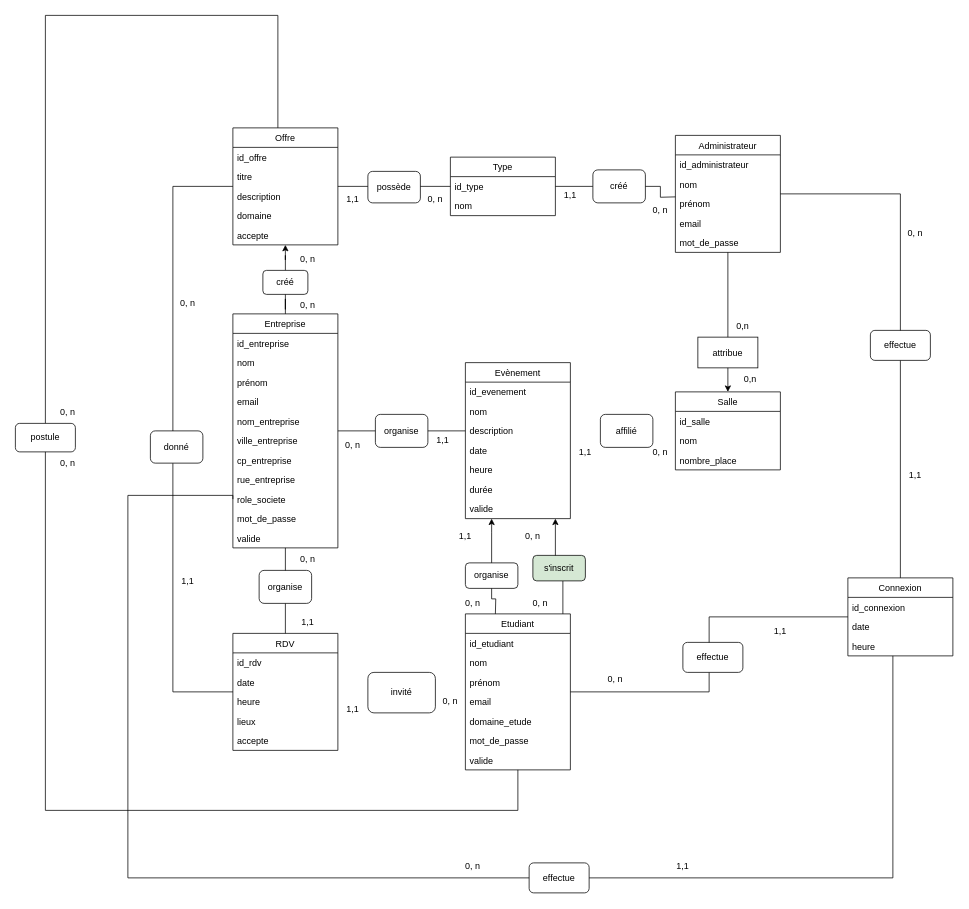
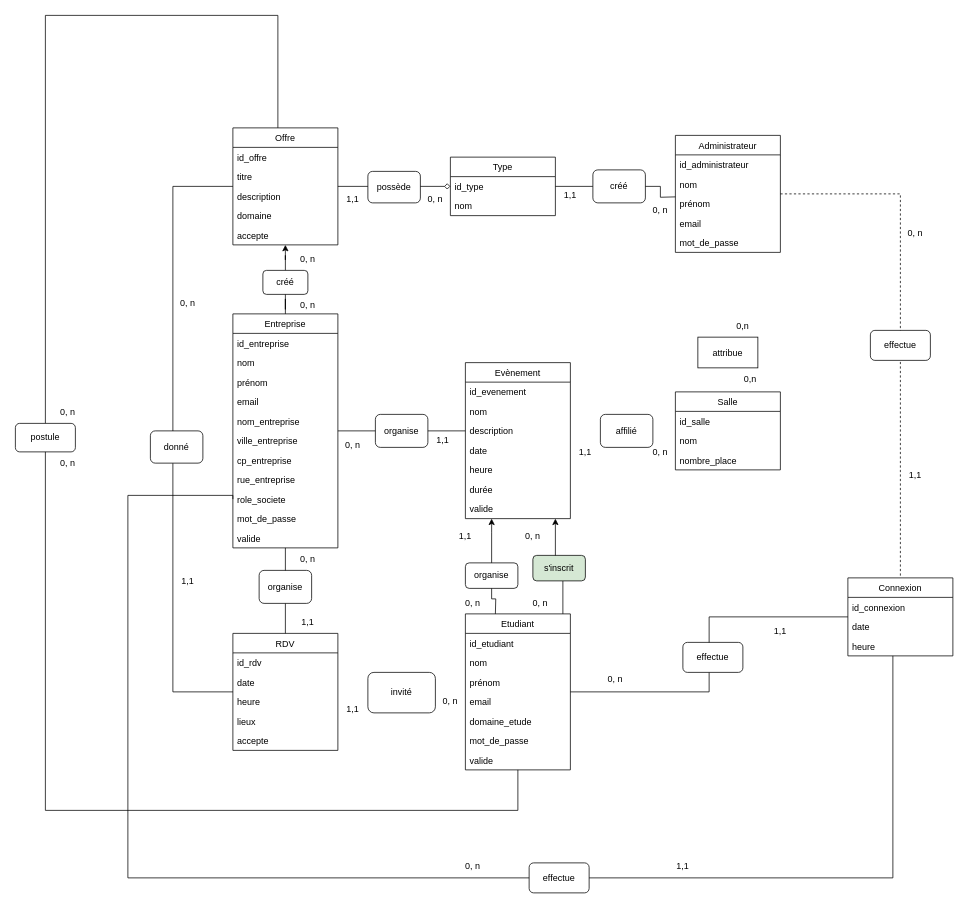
edge "Offre" -- "Type": arrowhead none -> diamond
edge "Administrateur" -- "Connexion": style solid -> dashed
edge "Administrateur" -> "Salle": removed
